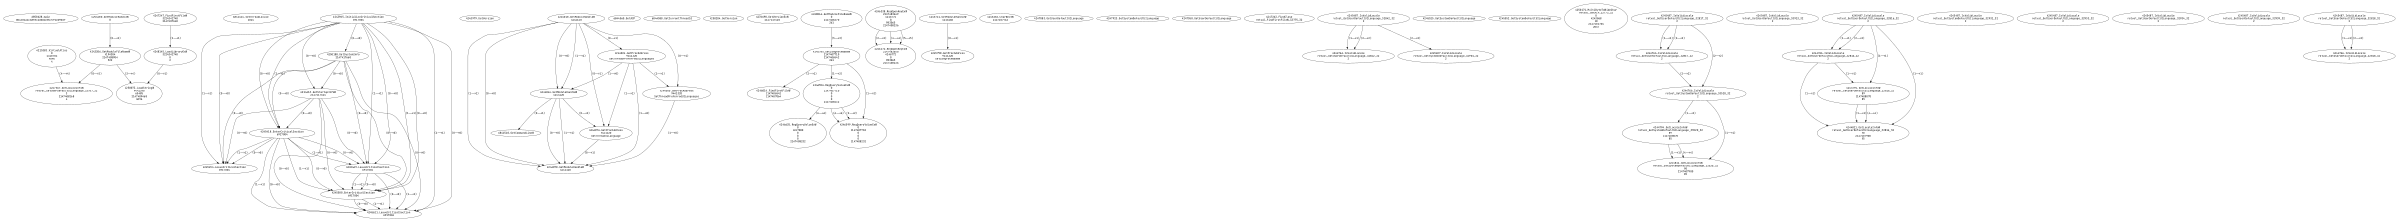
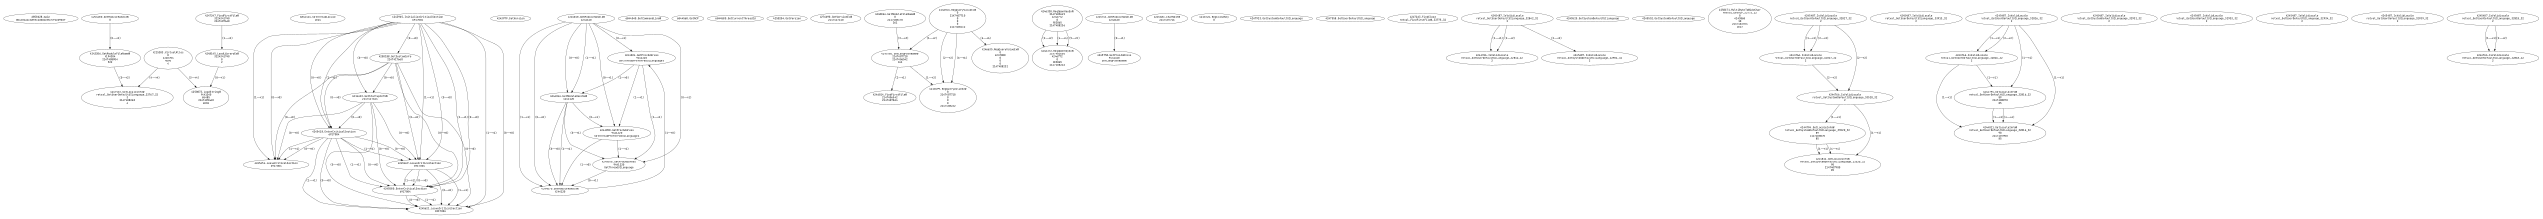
node "4247883.GetUserDefaultUILanguage": removed
node "4246722.RegCloseKey 0": added
edge "4245785.GetLongPathNameW 2147407710 2147406542 261" -> "4246556.RegQueryValueExW 0 2147407710 0 0 0 2147408232": reversed
edge "4243306.GetModuleFileNameW 4194304 2147408904 522" -> "4250073.LoadStringW 9441340 65485 2147409468 4096": now "4215383.VirtualAlloc 0 1310704 4096 4" -> "4250073.LoadStringW 9441340 65485 2147409468 4096"
edge "4244044.GetModuleHandleW 4244120" -> "6844540.GetCommandLineW": now "4244044.GetModuleHandleW 4244120" -> "4244050.GetProcAddress 9441320 SetThreadPreferredUILanguages"
edge "4244024.GetProcAddress 9441320 GetThreadPreferredUILanguages" -> "4244070.GetModuleHandleW 4244120": reversed
edge "4244050.GetProcAddress 9441320 SetThreadPreferredUILanguages" -> "4244076.GetProcAddress 9441320 GetThreadUILanguage": added, label "(1-->1)"
